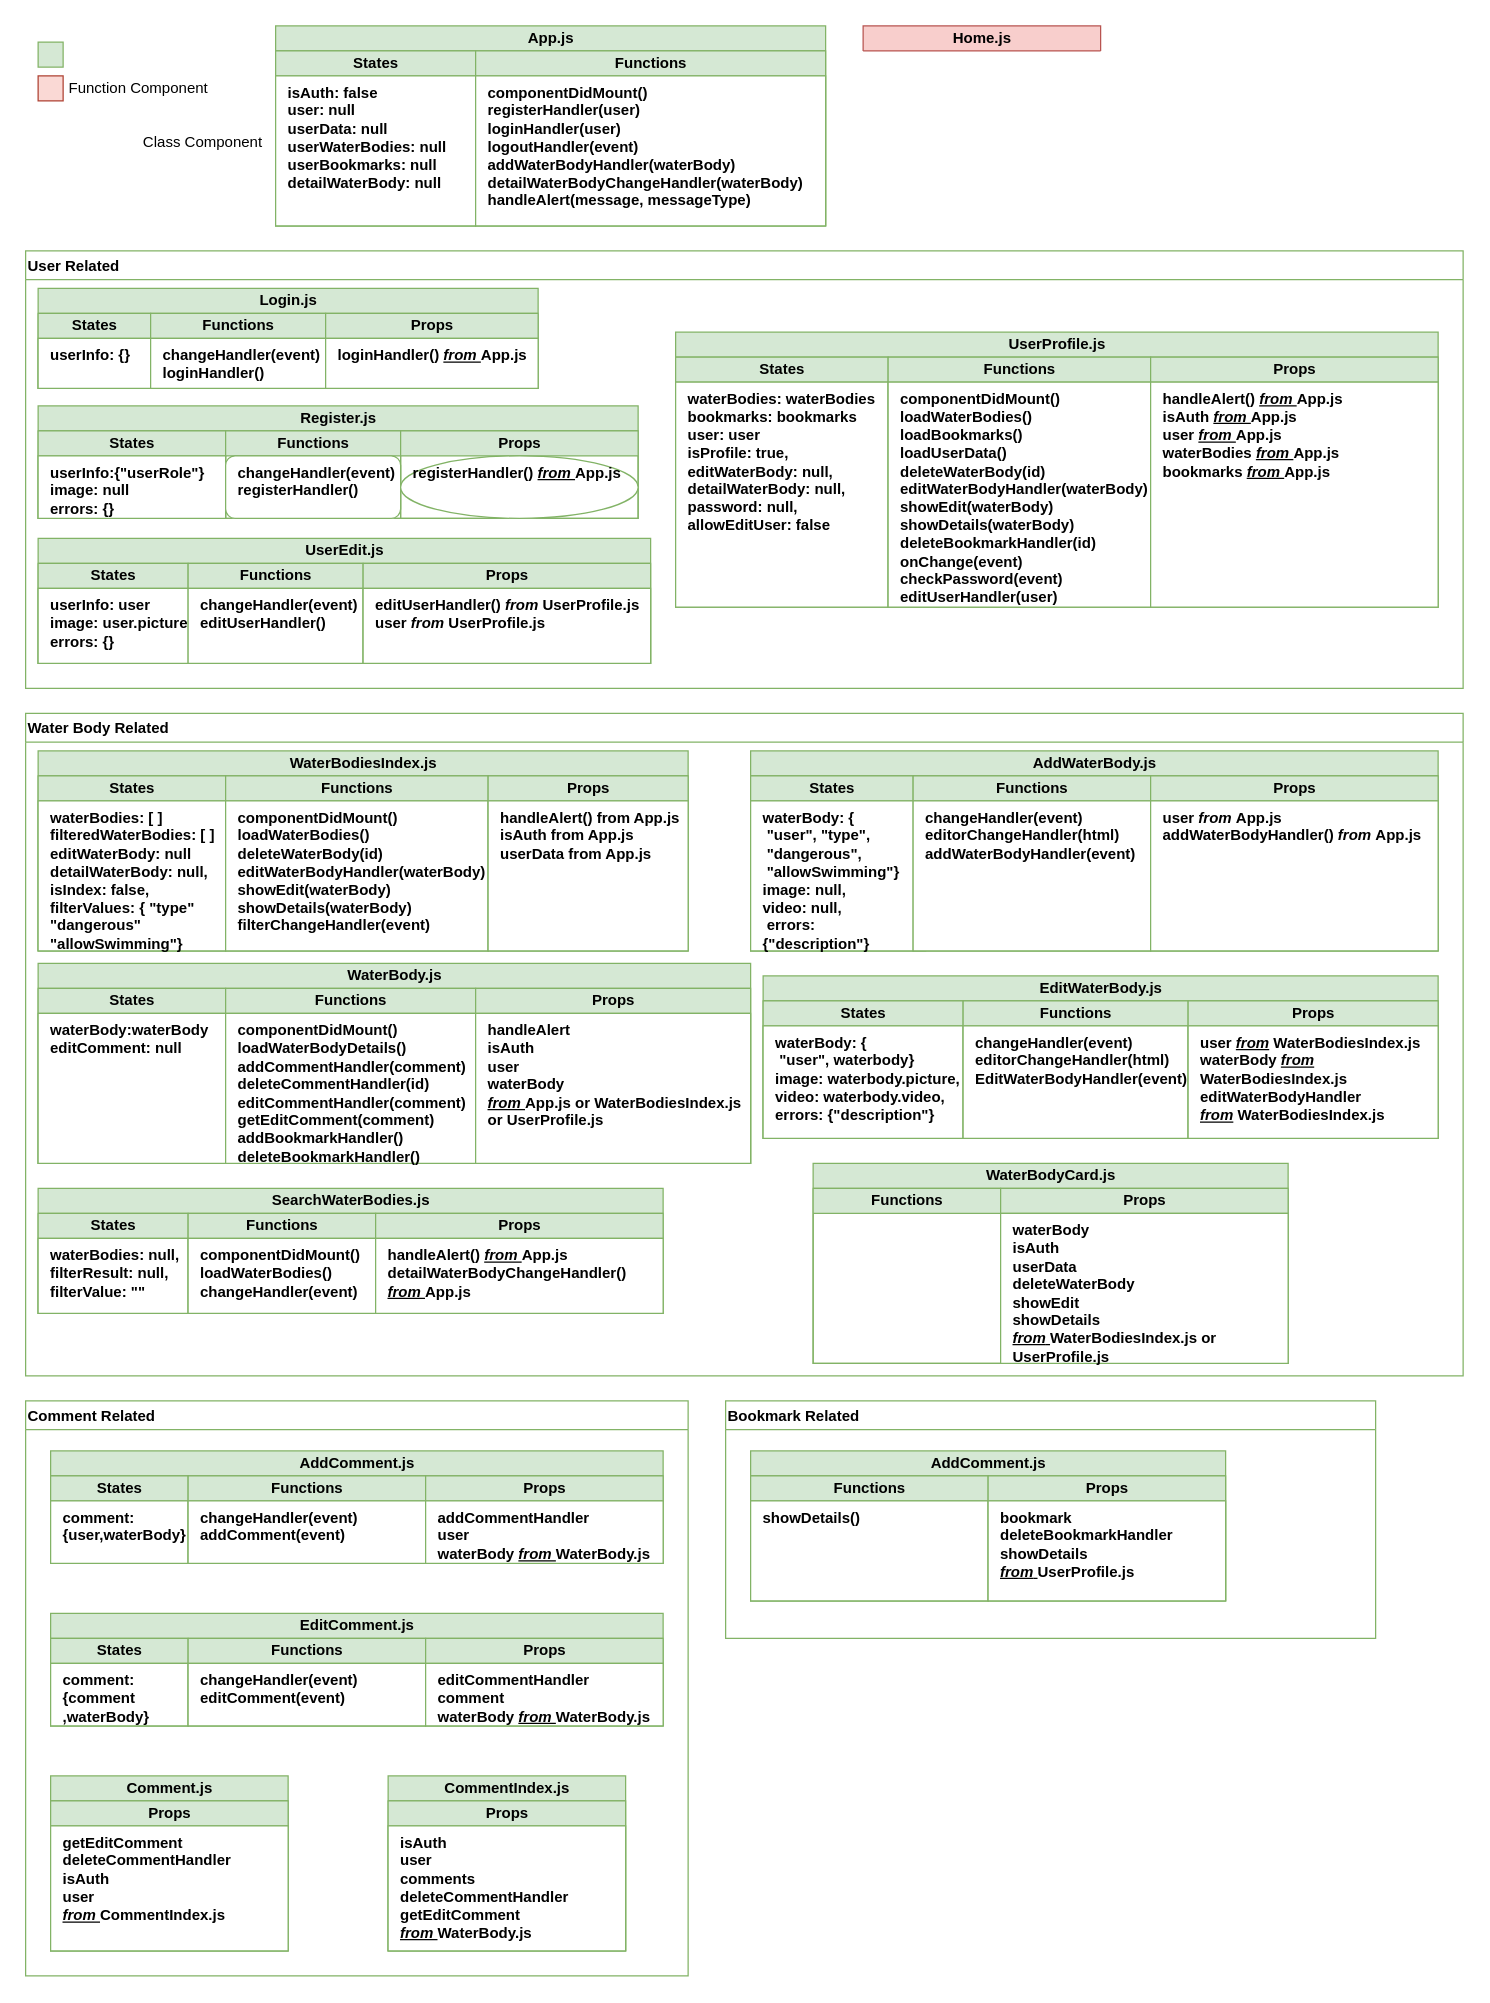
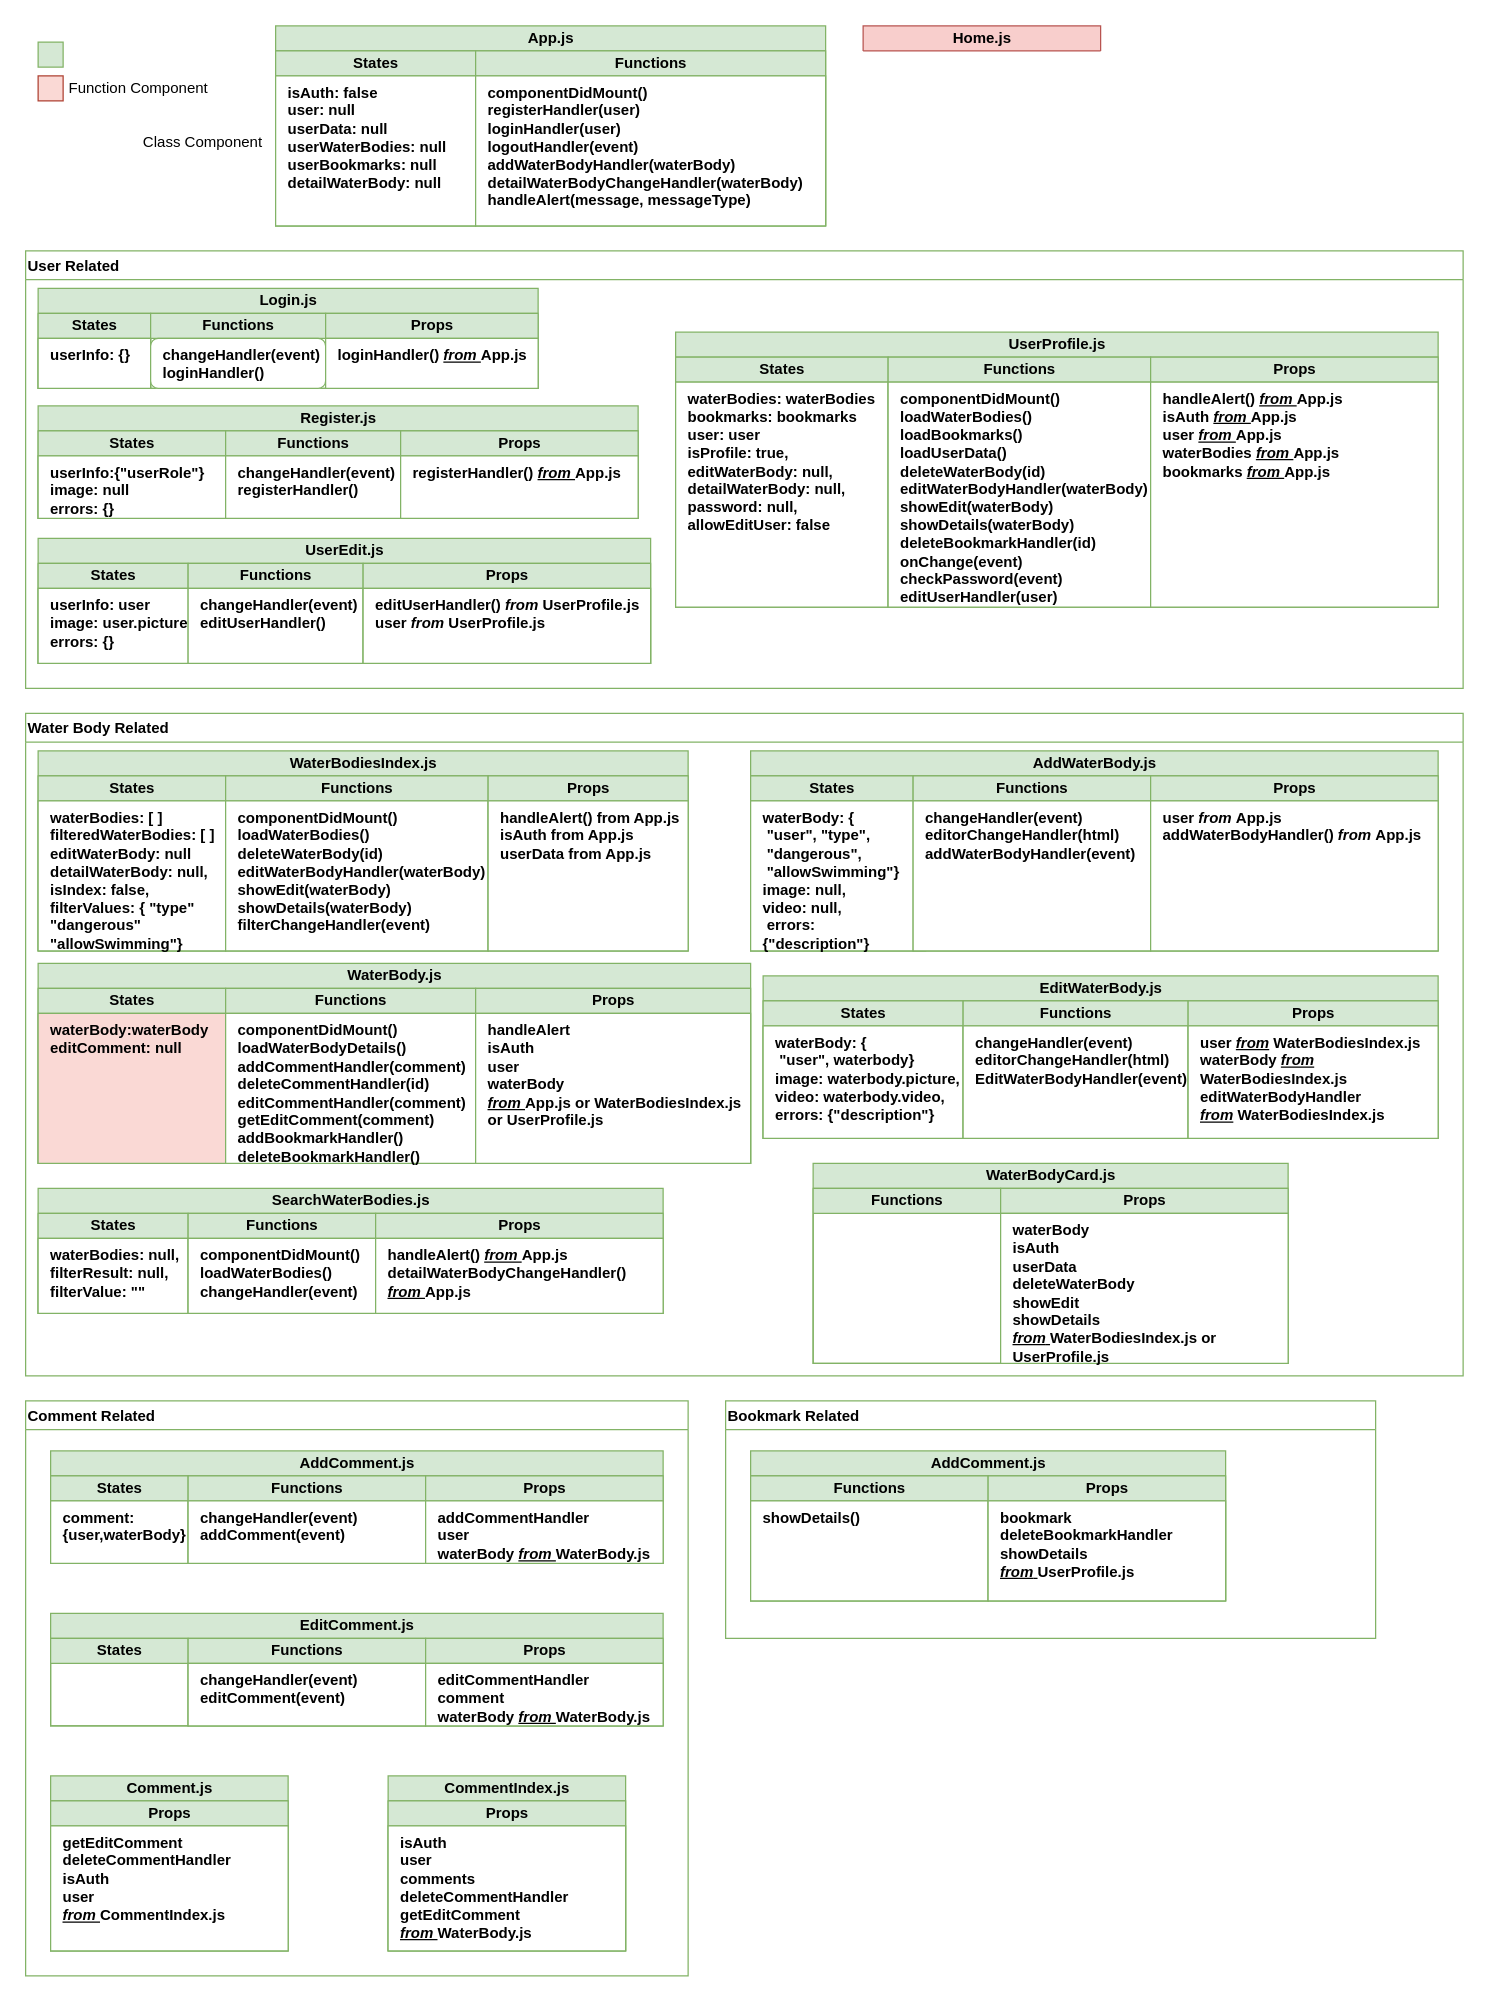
node "changeHandler(event) loginHandler()": shape rectangle -> rounded rectangle
node "changeHandler(event) registerHandler()": shape rounded rectangle -> rectangle
node "registerHandler() from App.js": shape ellipse -> rectangle
node "waterBody:waterBody editComment: null": fillcolor #ffffff -> #fad9d5
node "comment: {comment ,waterBody}": removed
